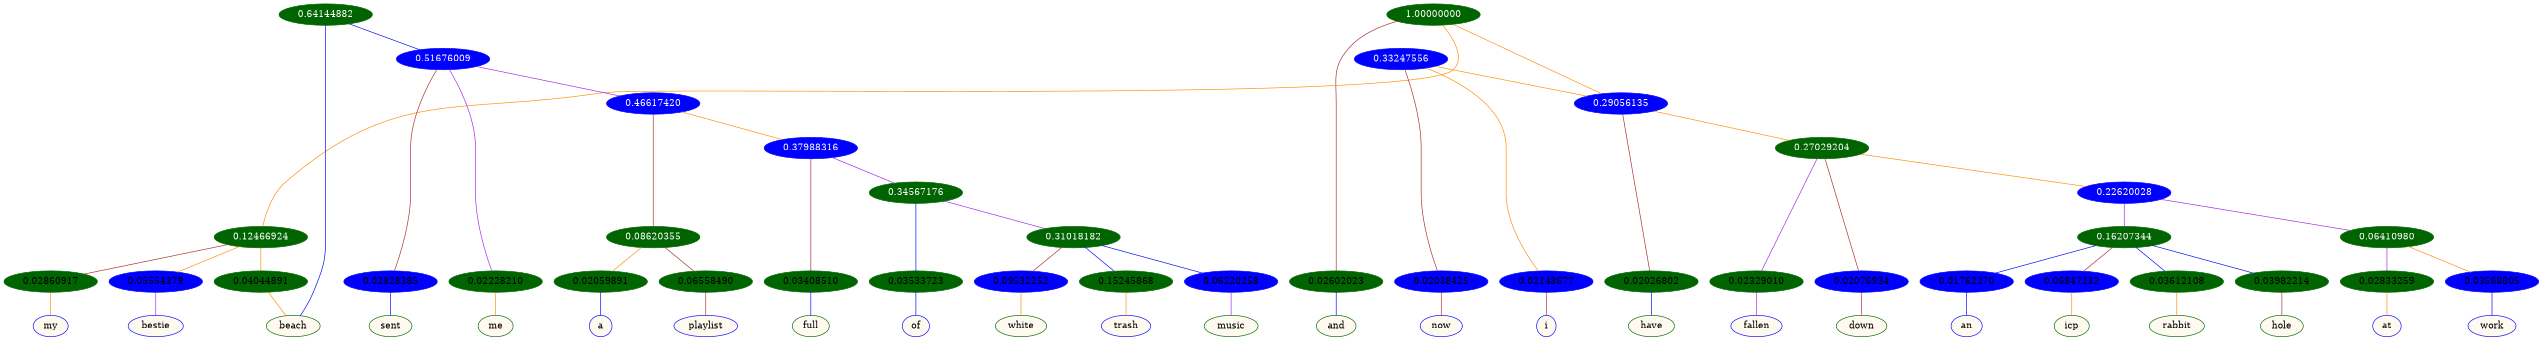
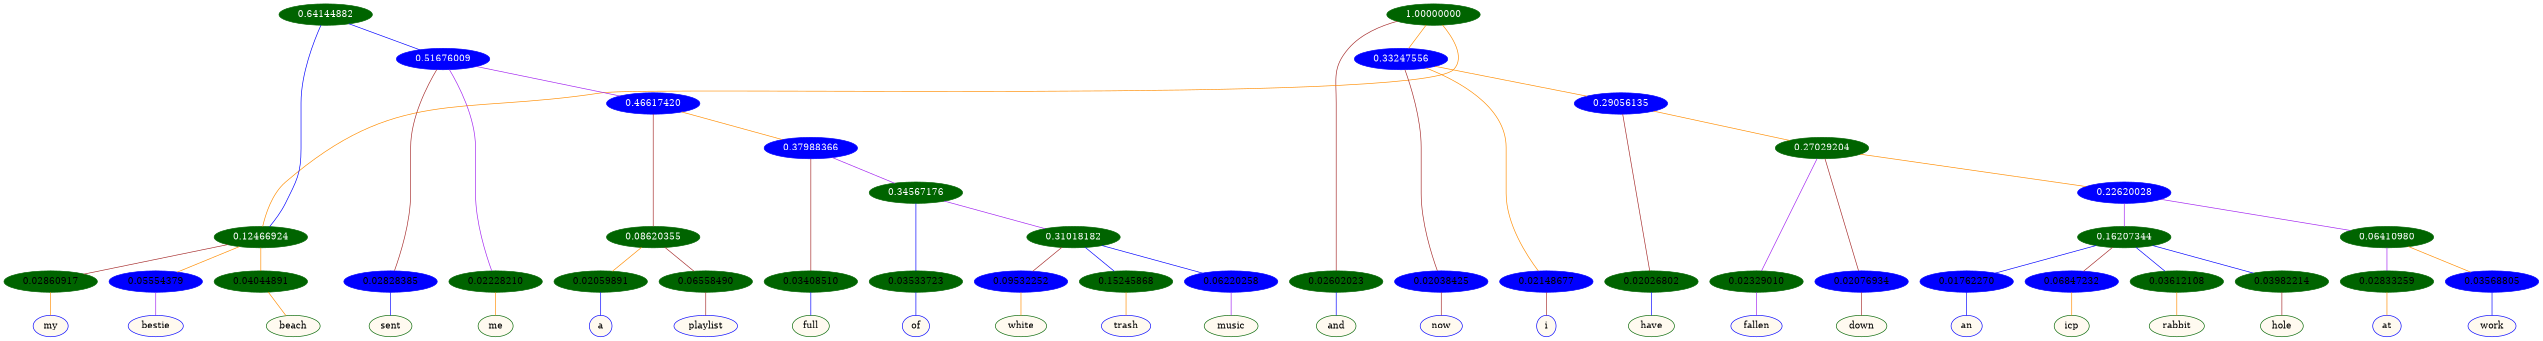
edge "1.00000000" -- "0.29056135": now "1.00000000" -- "0.33247556"
node "0.37988316": label "0.37988316" -> "0.37988366"
edge "0.64144882" -- "beach": now "0.64144882" -- "0.12466924"
